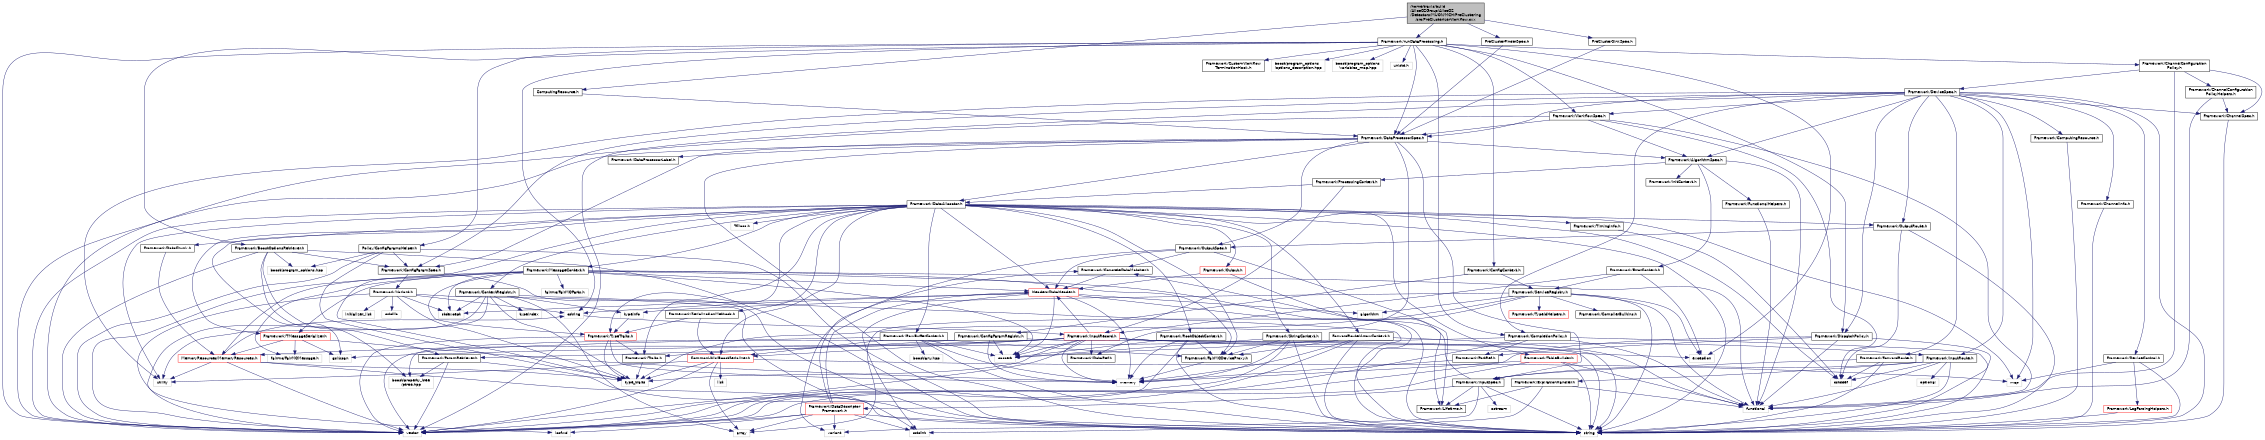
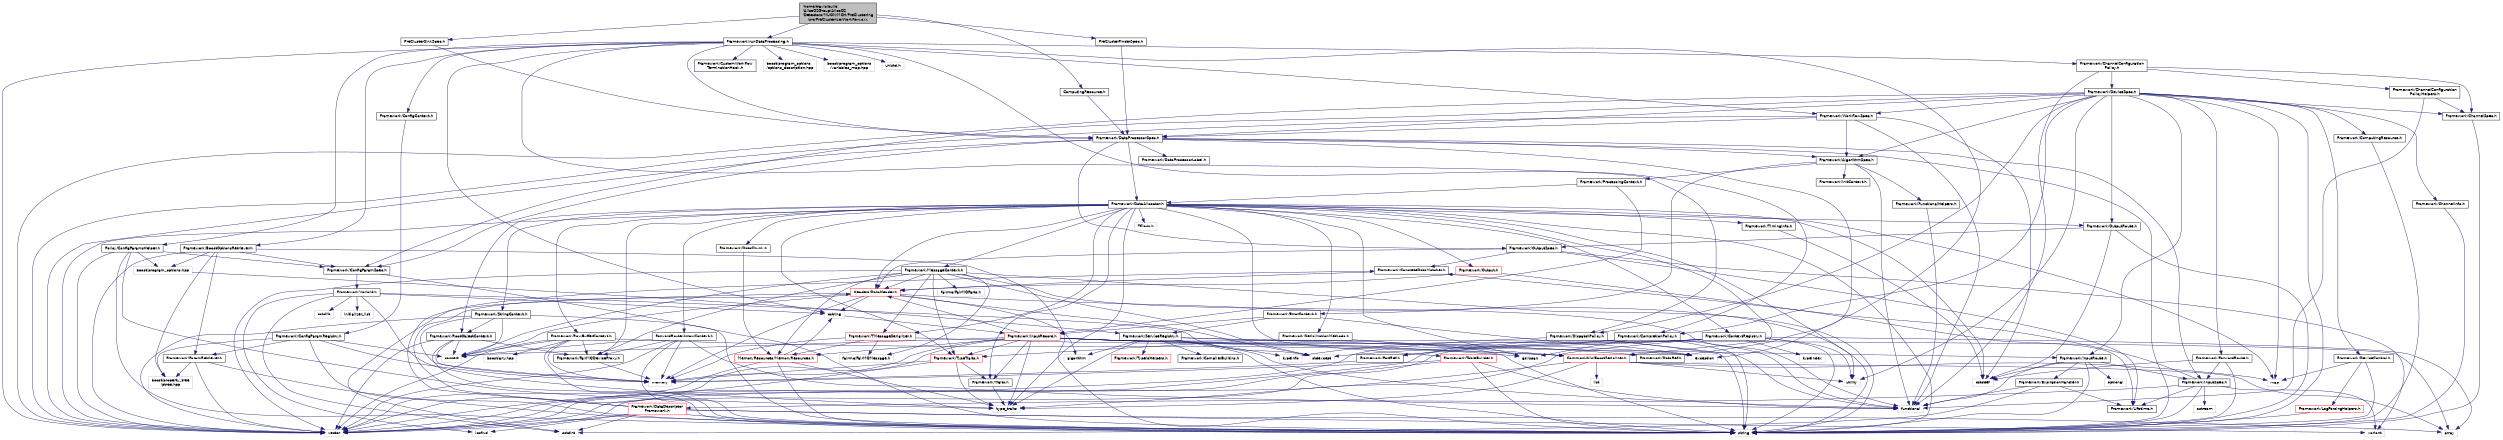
edge "Framework/ConfigContext.h" -> "Framework/ServiceRegistry.h": now "boost/program_options.hpp" -> "Framework/ServiceRegistry.h"
edge "typeinfo" -> "Framework/TypeTraits.h": now "Framework/InputRecord.h" -> "Framework/TypeTraits.h"
edge "Framework/StringContext.h" -> "Framework/FairMQDeviceProxy.h": now "Framework/StringContext.h" -> "Framework/RootObjectContext.h"
edge "MemoryResources/MemoryResources.h" -> "utility": removed
